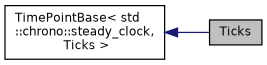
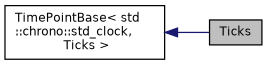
node "TimePointBase< std ::chrono::steady_clock, Ticks >": label "TimePointBase< std ::chrono::steady_clock, Ticks >" -> "TimePointBase< std ::chrono::std_clock, Ticks >"
